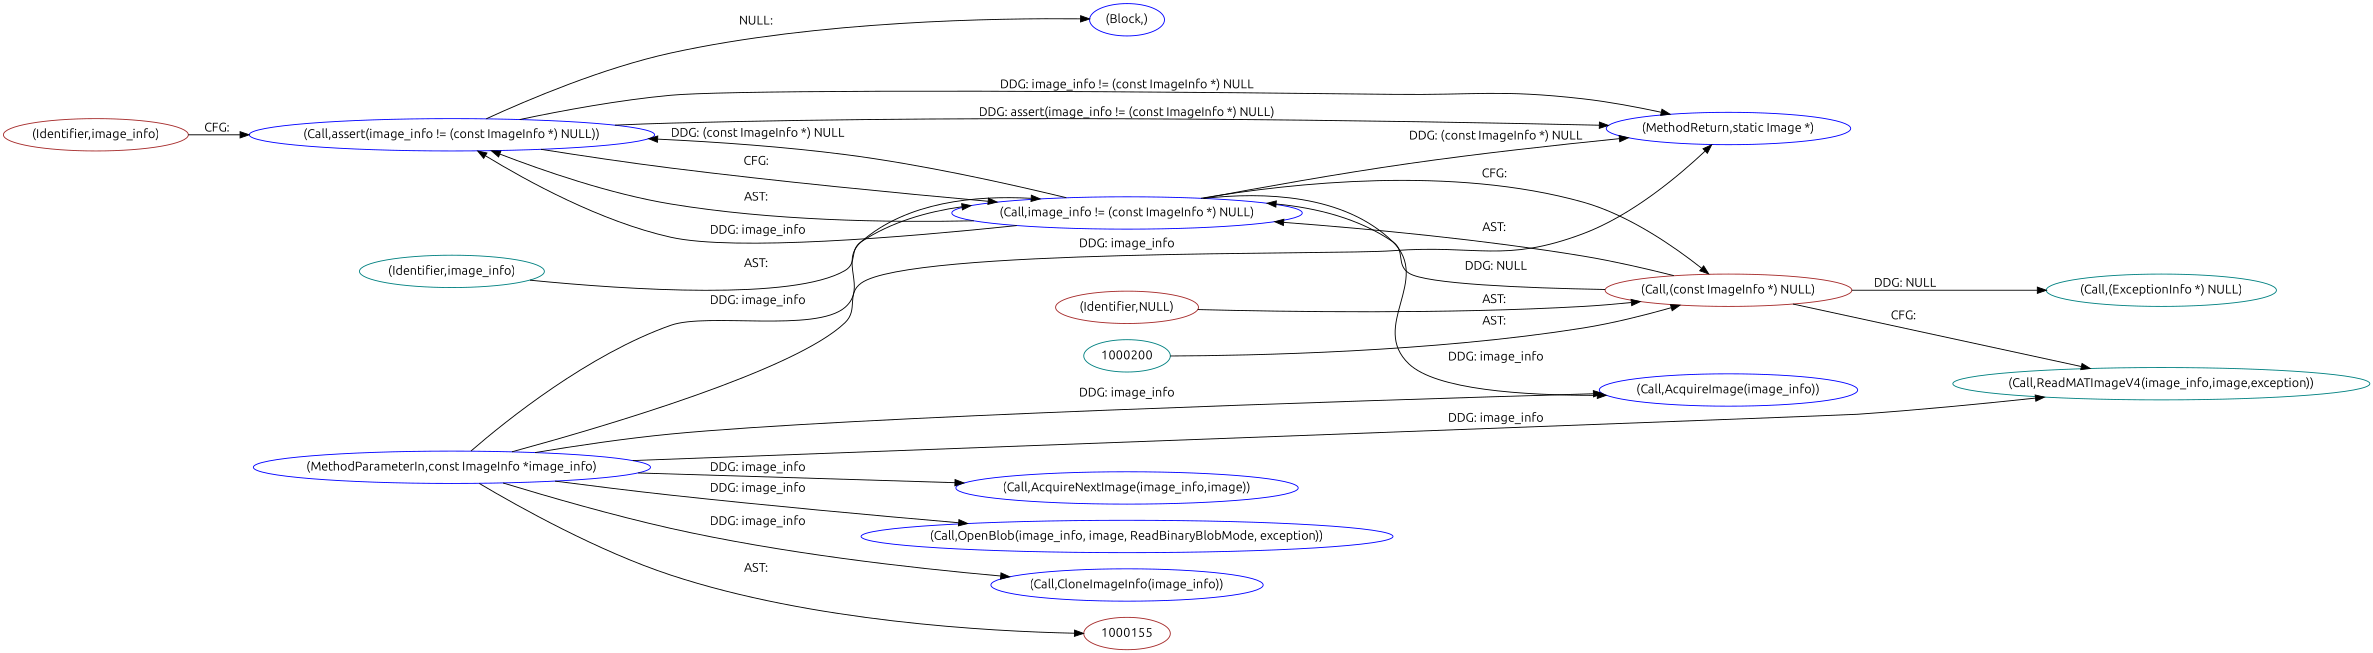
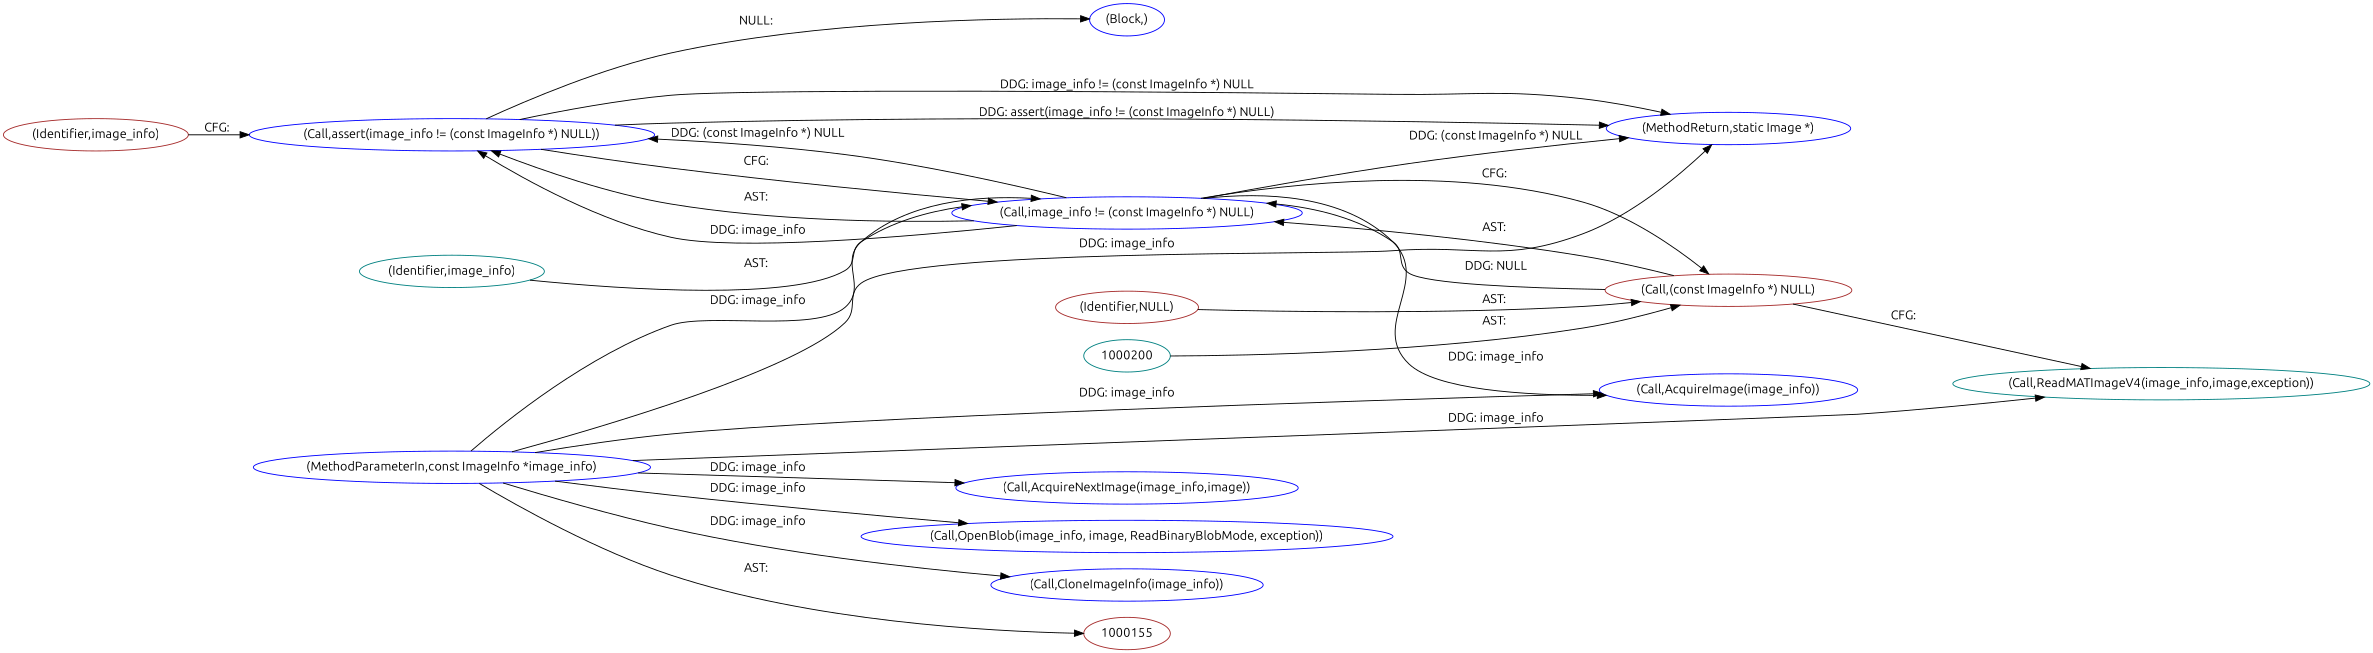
node "(Call,(ExceptionInfo *) NULL)": removed
